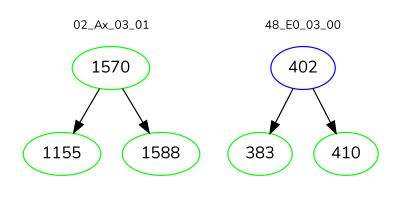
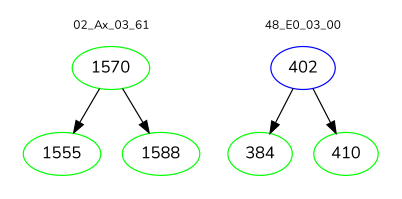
cluster "02_Ax_03_01": label "02_Ax_03_01" -> "02_Ax_03_61"
node "1155": label "1155" -> "1555"
node "383": label "383" -> "384"
